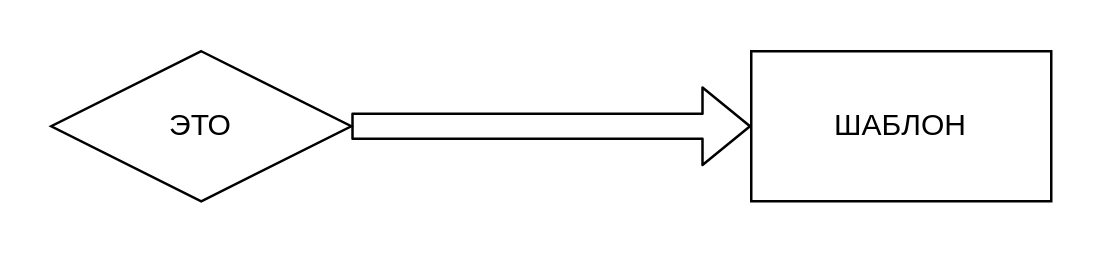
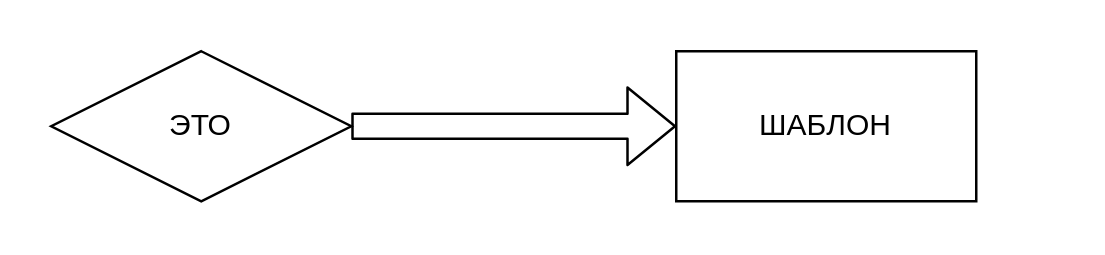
node "ШАБЛОН": moved (901, 126) -> (826, 126)
